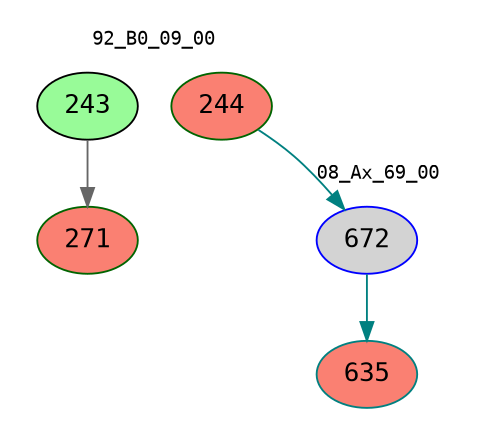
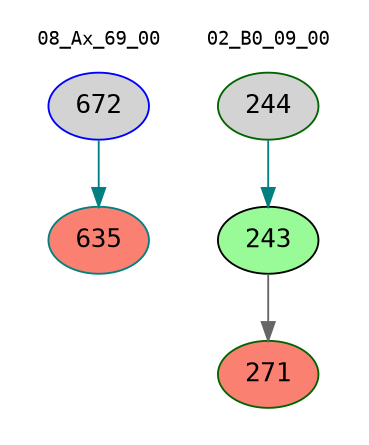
cluster "92_B0_09_00": label "92_B0_09_00" -> "02_B0_09_00"
node "244": fillcolor salmon -> lightgrey
edge "244" -> "672": now "244" -> "243"
